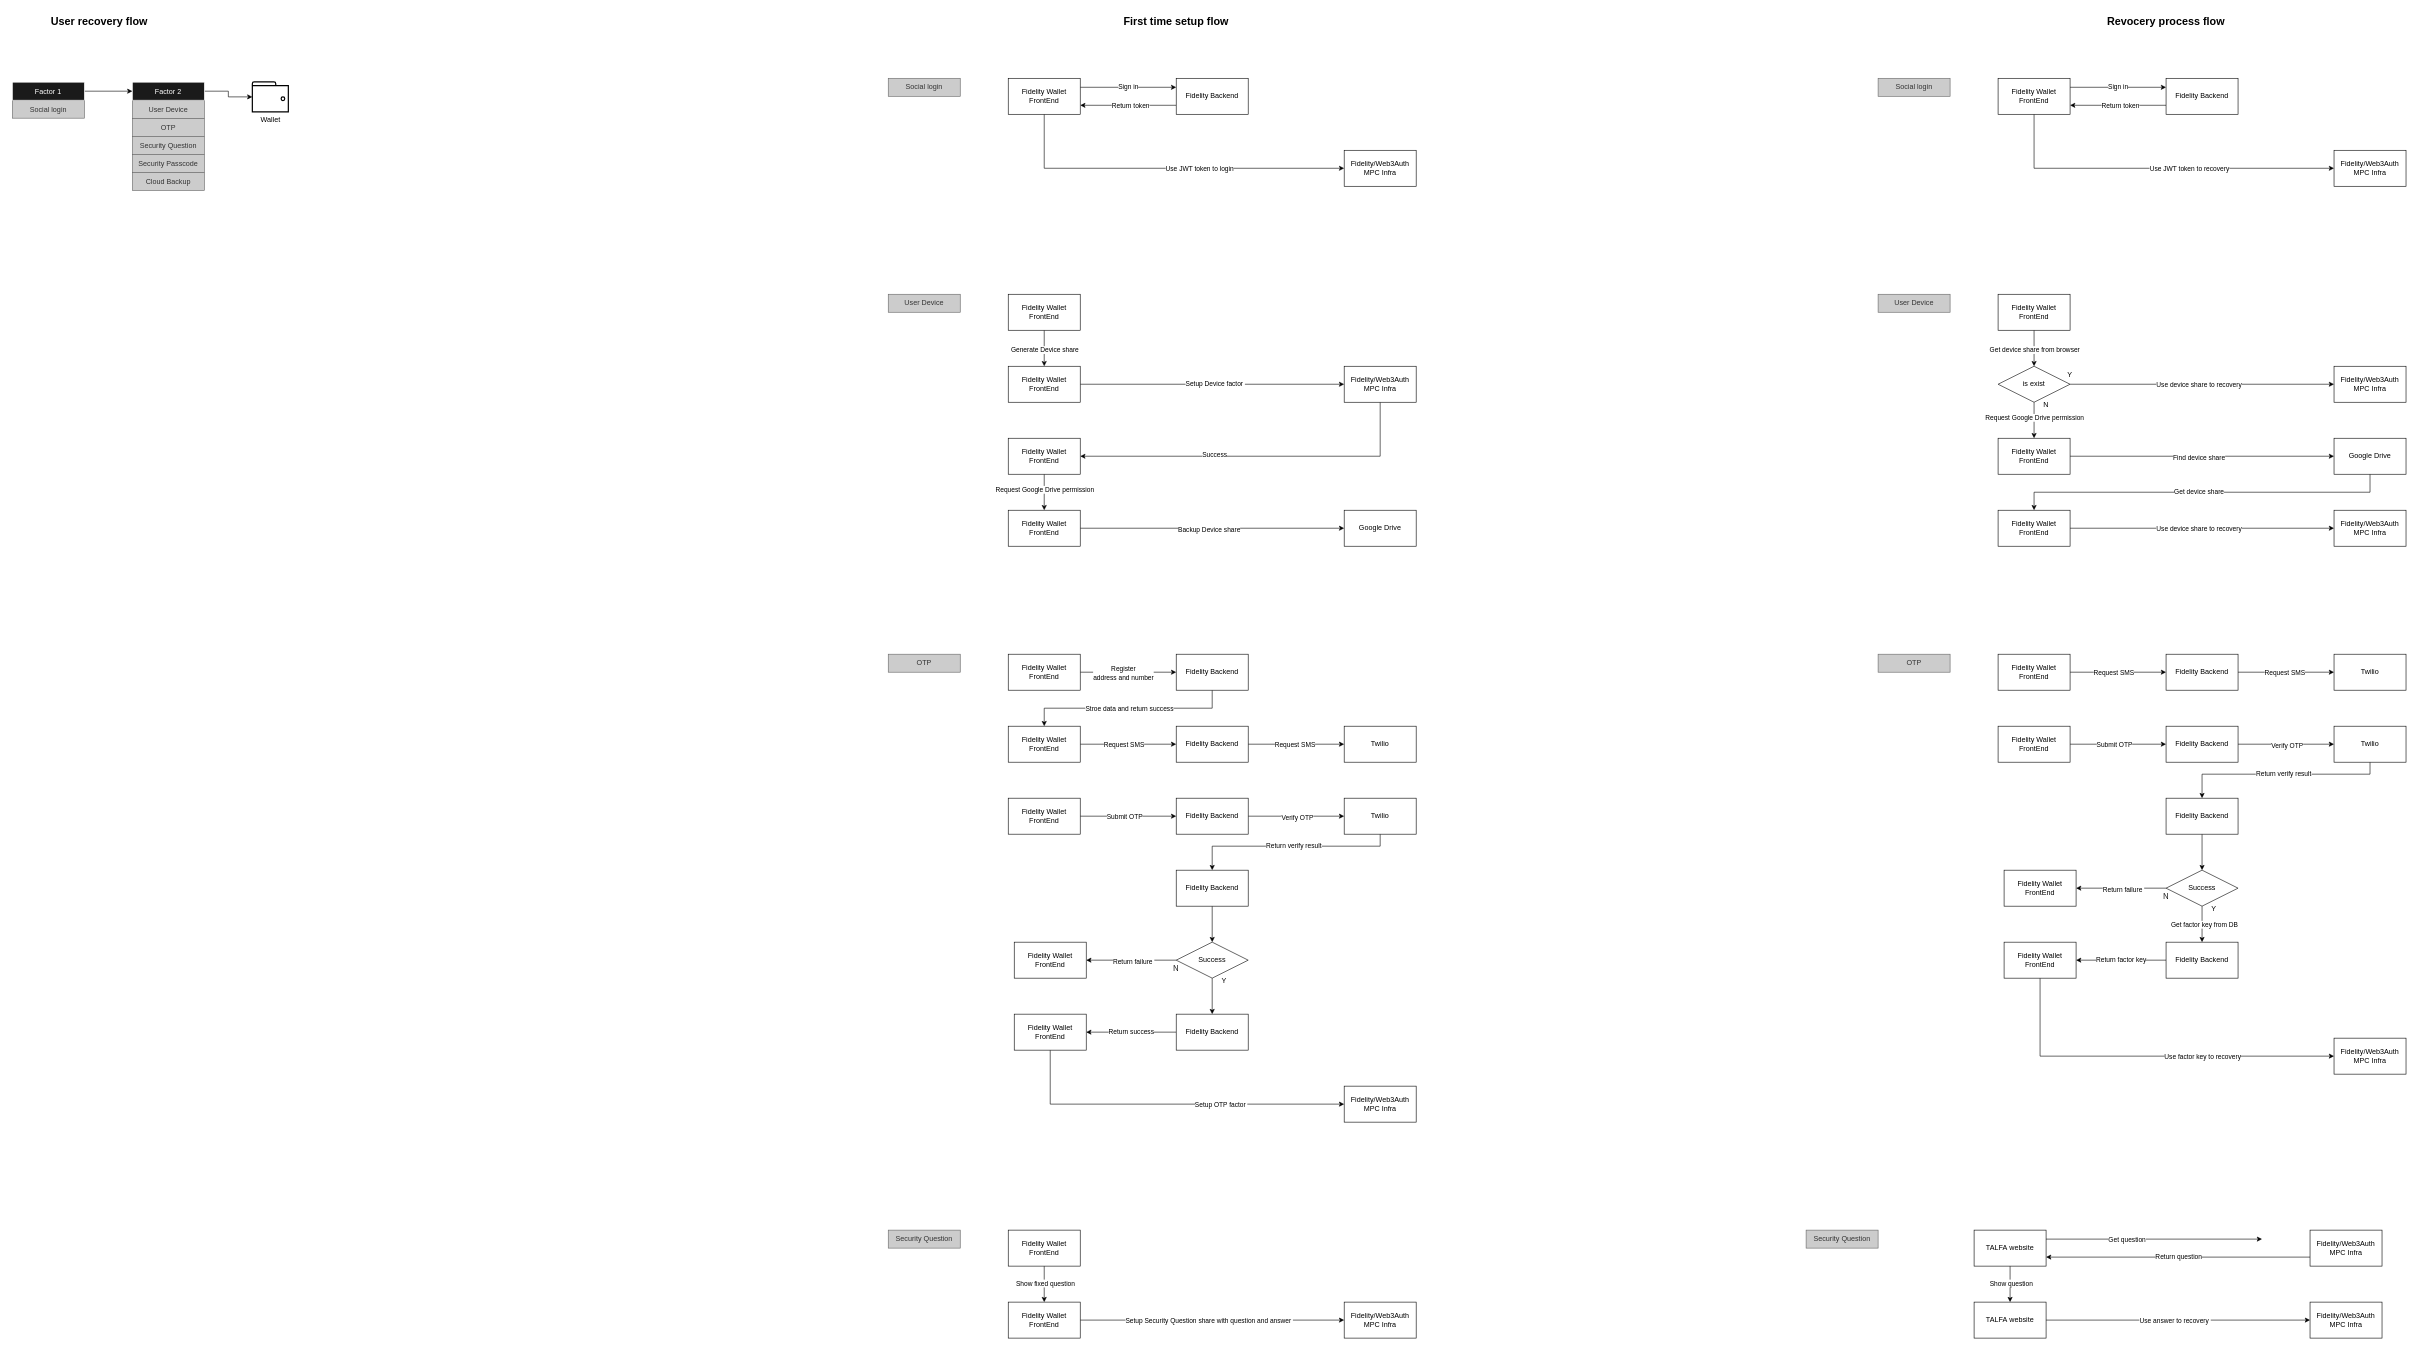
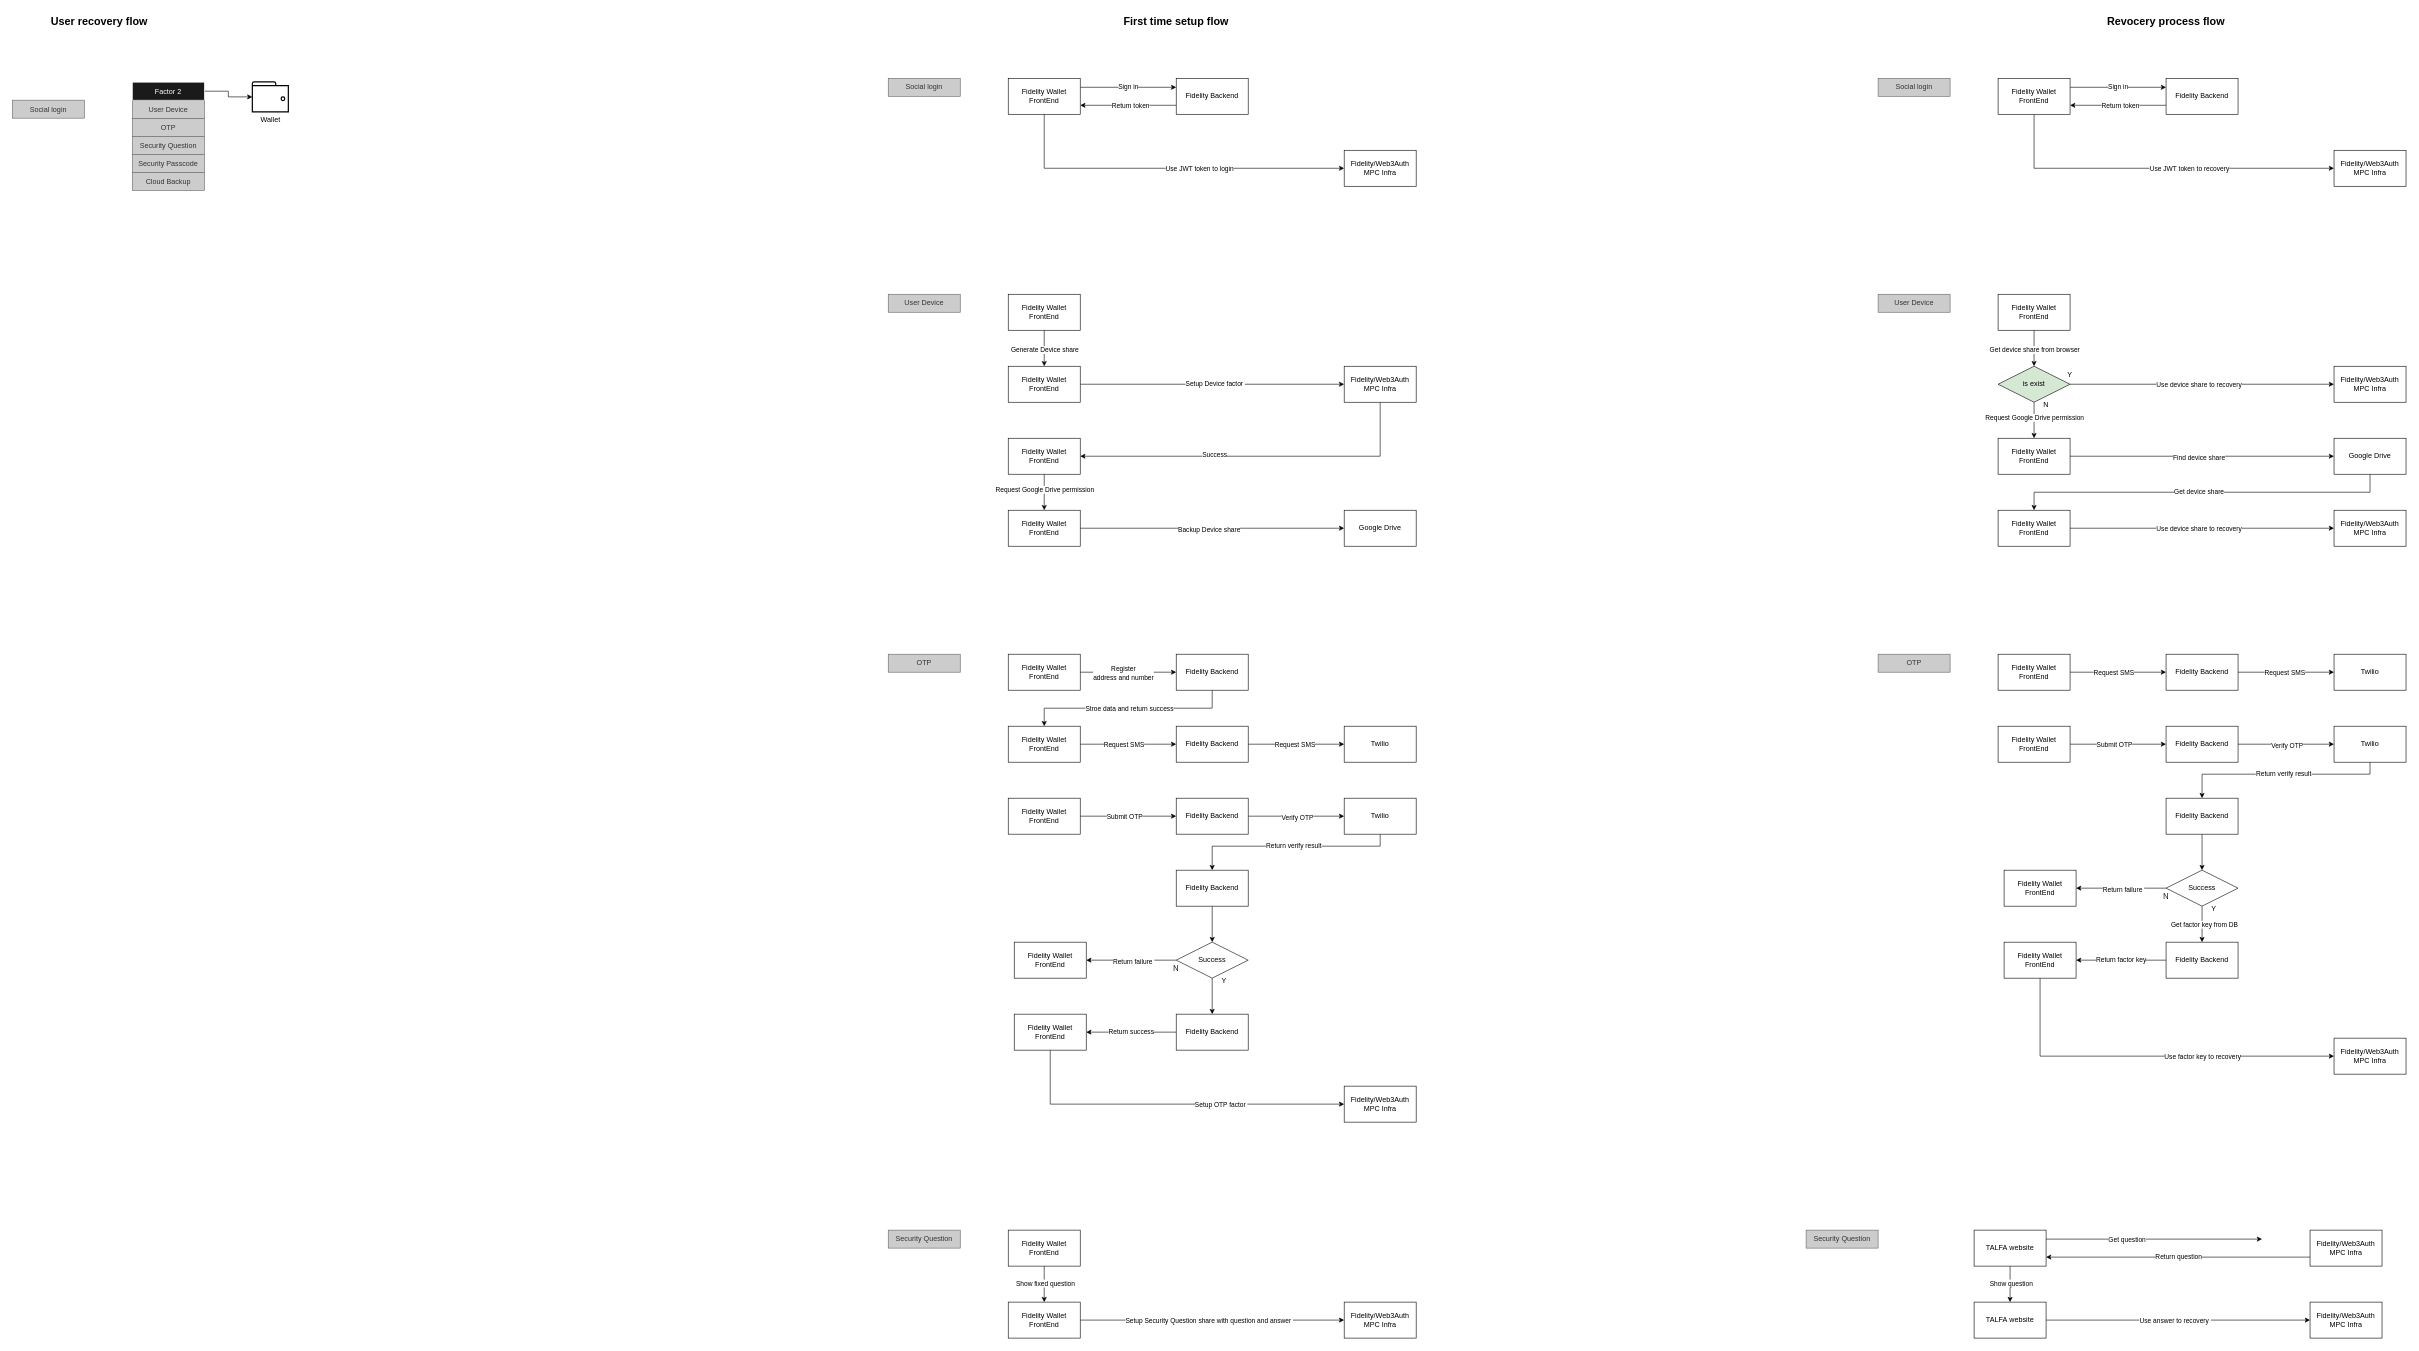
node "Factor 1": removed
edge "Factor 1" -> "Factor 2": removed
node "is exist": fillcolor #ffffff -> #d5e8d4
